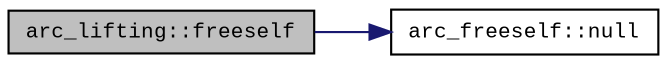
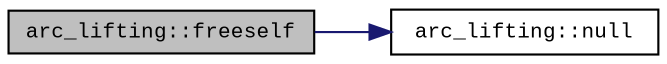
node "arc_freeself::null": label "arc_freeself::null" -> "arc_lifting::null"
